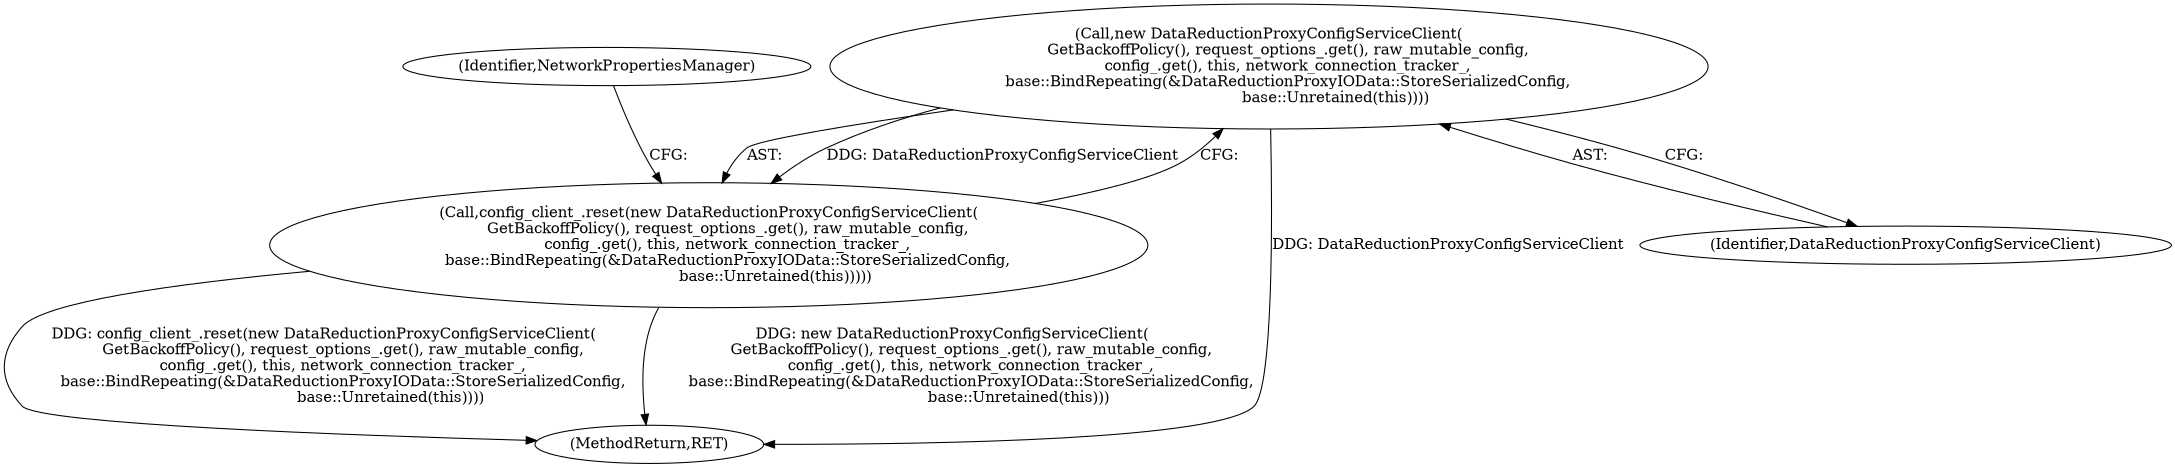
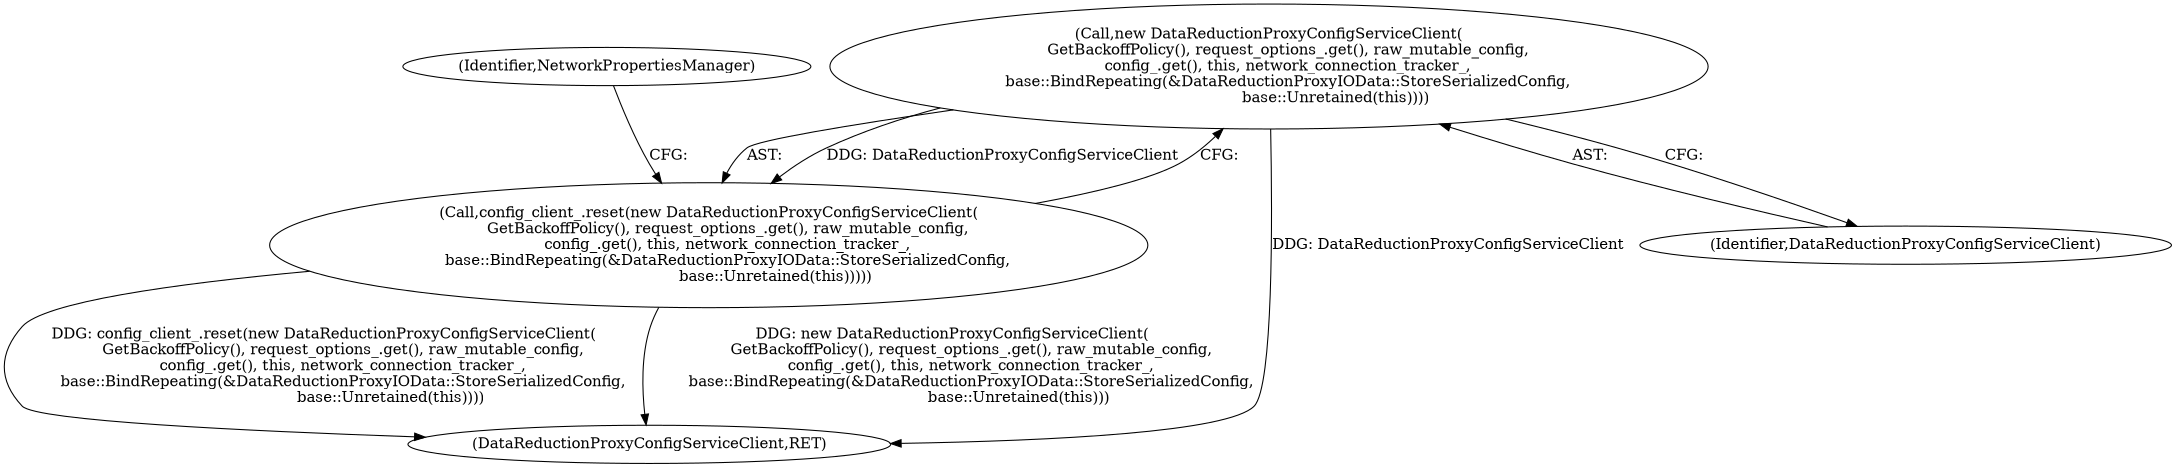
node "(MethodReturn,RET)": label "(MethodReturn,RET)" -> "(DataReductionProxyConfigServiceClient,RET)"
